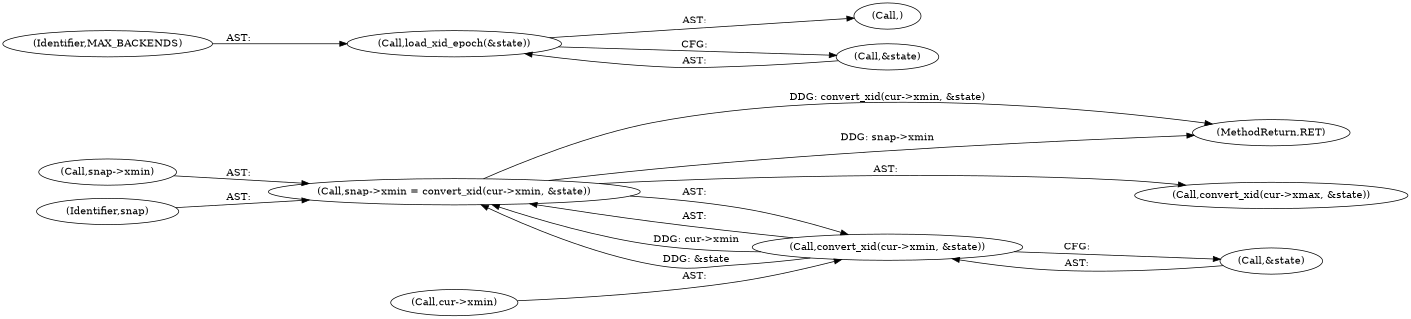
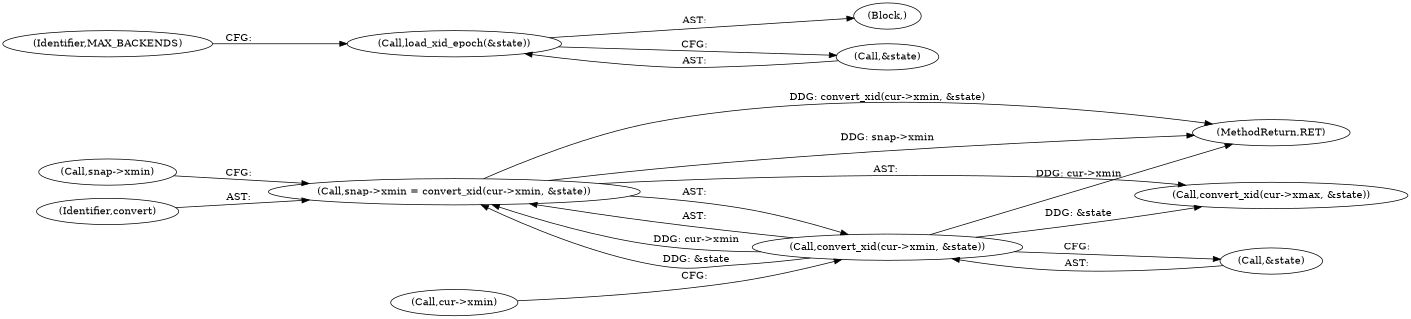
node "(Call,)": label "(Call,)" -> "(Block,)"
edge "(Identifier,MAX_BACKENDS)" -> "(Call,load_xid_epoch(&state))": label "AST: " -> "CFG: "
edge "(Call,snap->xmin)" -> "(Call,snap->xmin = convert_xid(cur->xmin, &state))": label "AST: " -> "CFG: "
edge "(Call,convert_xid(cur->xmin, &state))" -> "(MethodReturn,RET)": added, label "DDG: cur->xmin"
node "(Identifier,snap)": label "(Identifier,snap)" -> "(Identifier,convert)"
edge "(Call,convert_xid(cur->xmin, &state))" -> "(Call,convert_xid(cur->xmax, &state))": added, label "DDG: &state"
edge "(Call,cur->xmin)" -> "(Call,convert_xid(cur->xmin, &state))": label "AST: " -> "CFG: "
